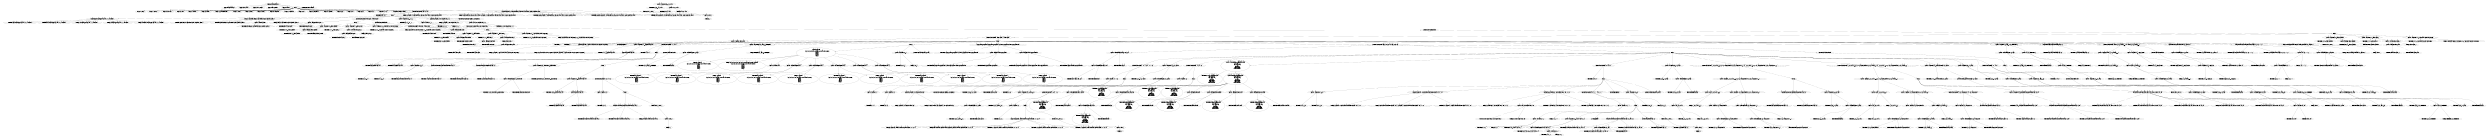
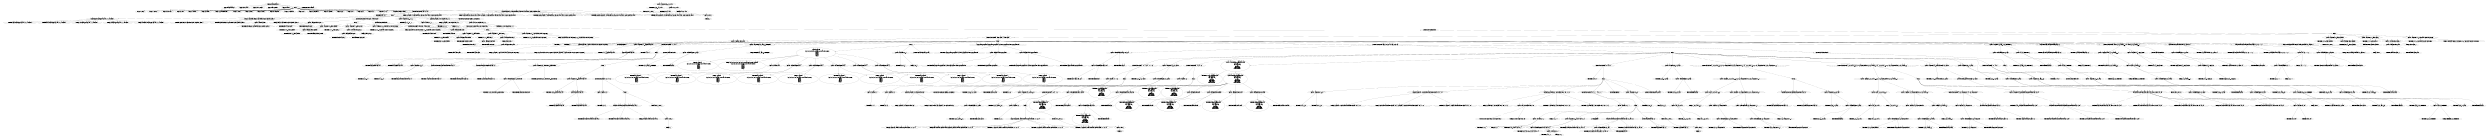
node "(IDENTIFIER,hapd,hostapd_set_sta_flags(hapd, v15))": label "(IDENTIFIER,hapd,hostapd_set_sta_flags(hapd, v15))" -> "(IDENTIFIER,hapd,hostapd_assignmentAnd_sta_flags(hapd, v15))"
